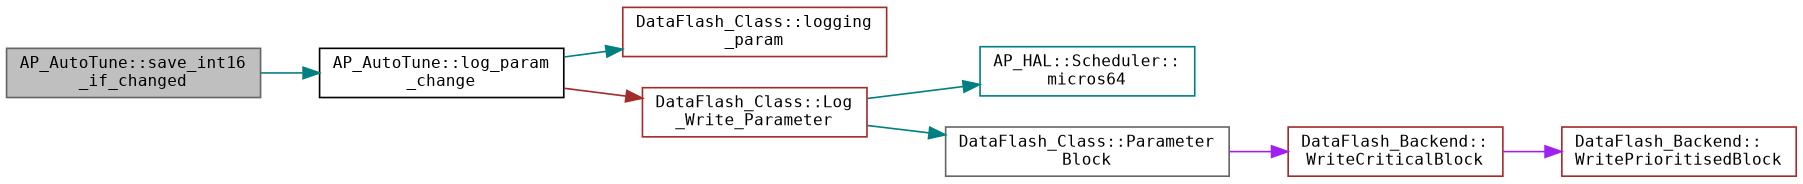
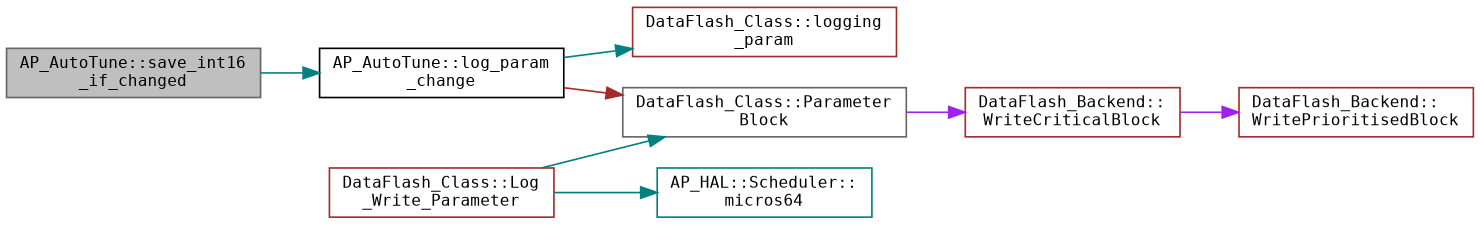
edge "AP_AutoTune::log_param _change" -> "DataFlash_Class::Log _Write_Parameter": now "AP_AutoTune::log_param _change" -> "DataFlash_Class::Parameter Block"
